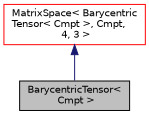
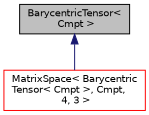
edge "BarycentricTensor< Cmpt >" -> "MatrixSpace< Barycentric Tensor< Cmpt >, Cmpt, 4, 3 >": reversed
